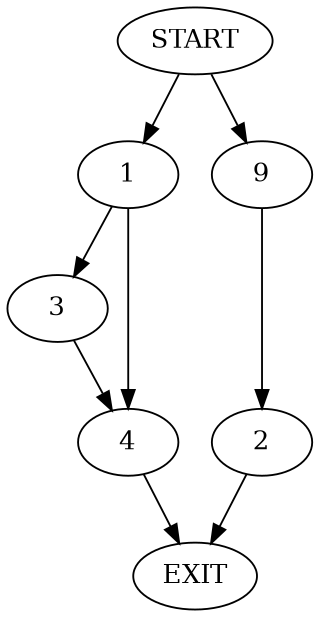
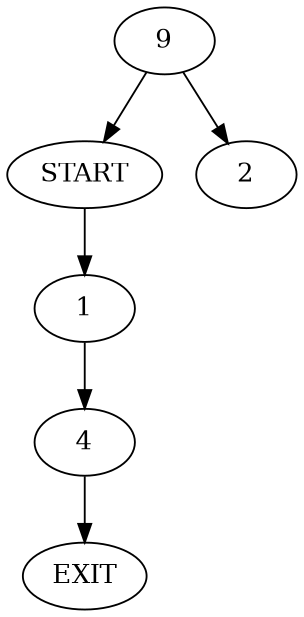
edge "START" -> "9": reversed
node "3": removed
edge "2" -> "EXIT": removed
